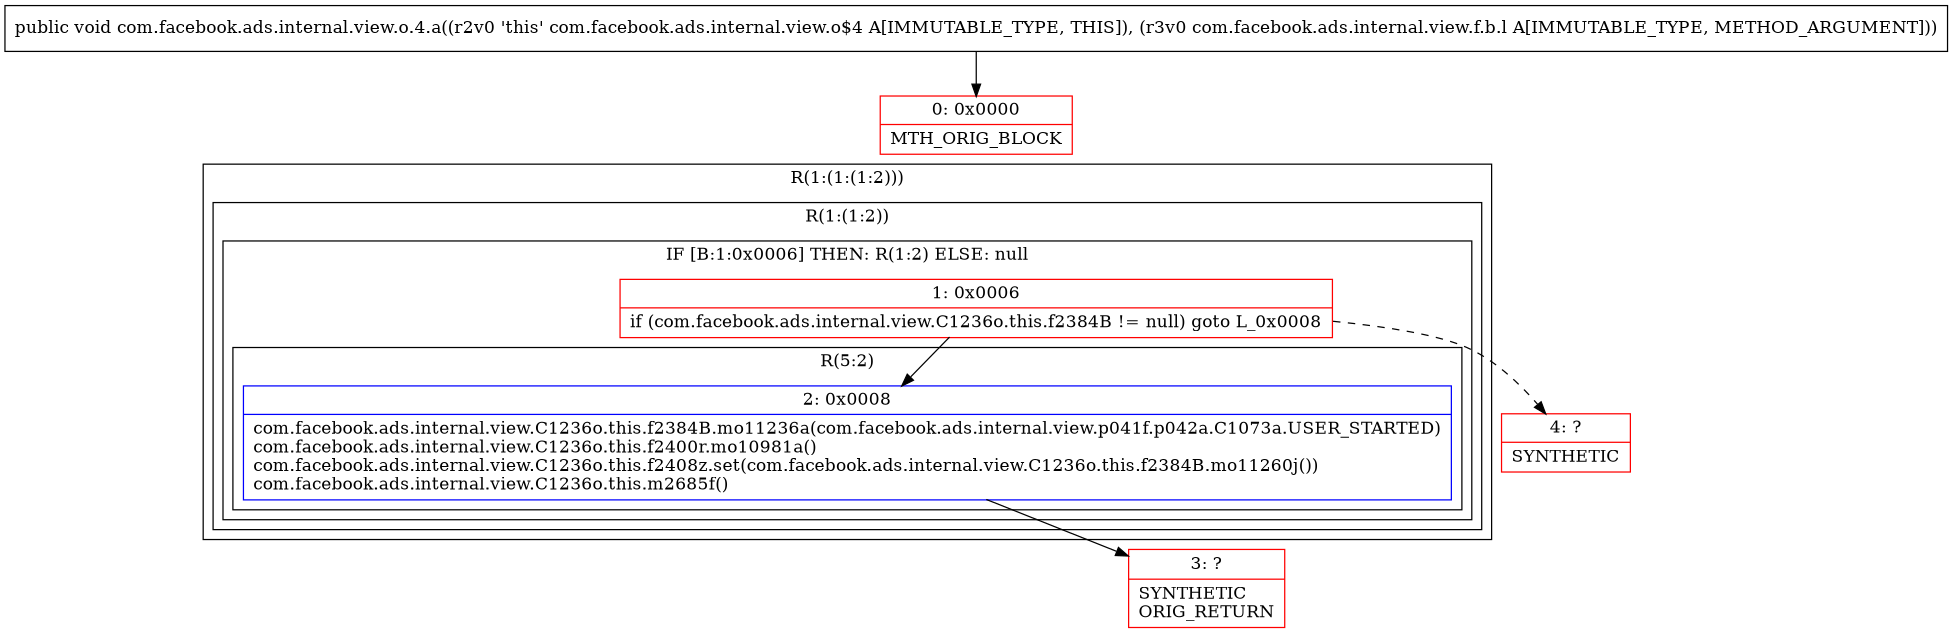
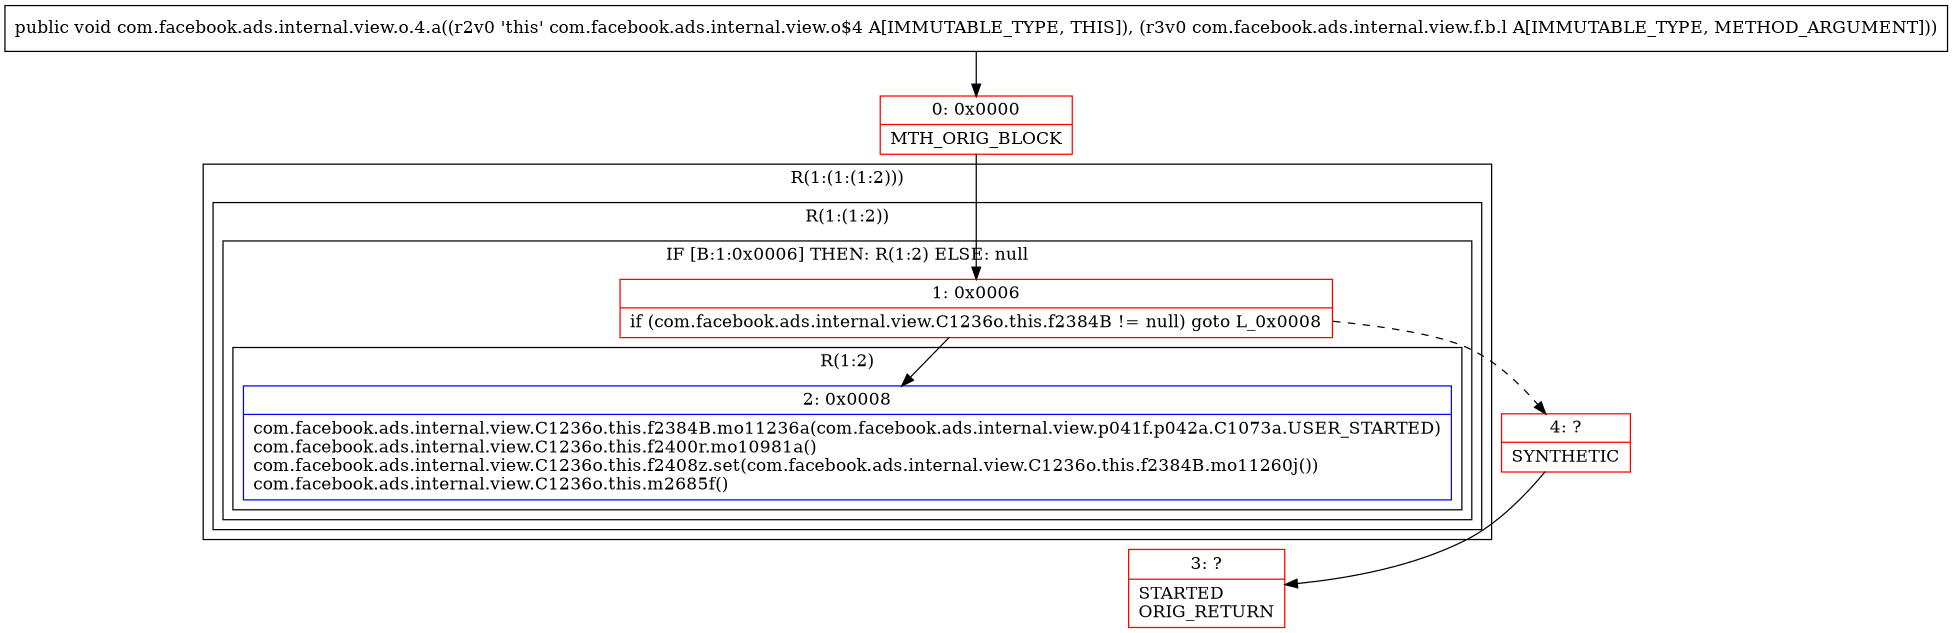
edge "0: 0x0000" -> "1: 0x0006": added
cluster "R(5:2)": label "R(5:2)" -> "R(1:2)"
edge "2: 0x0008" -> "3: ?": now "4: ?" -> "3: ?"
node "3: ?": text "SYNTHETIC" -> "STARTED"
